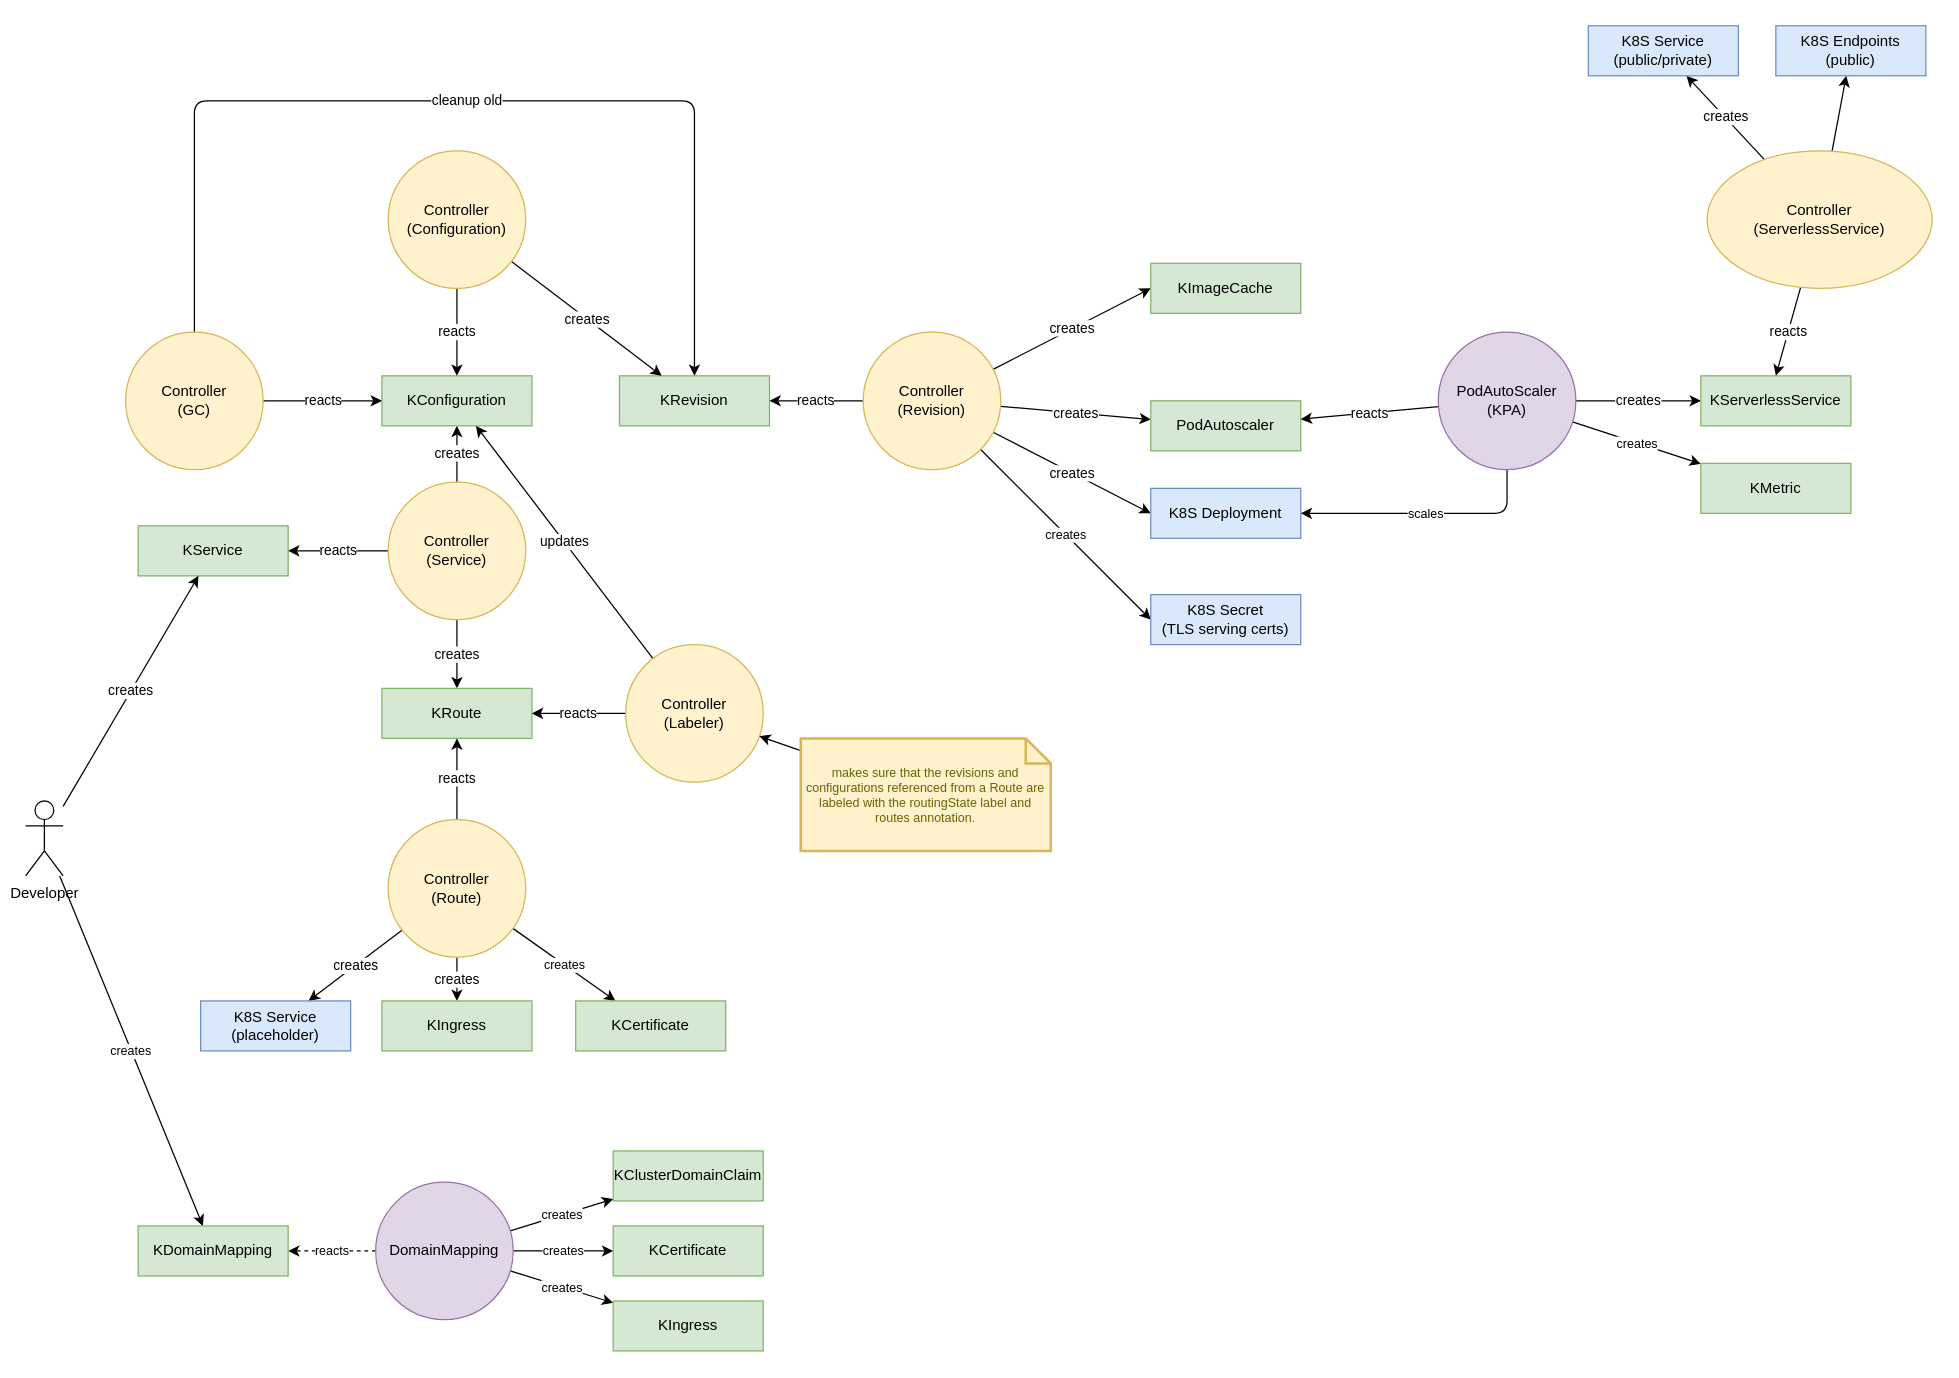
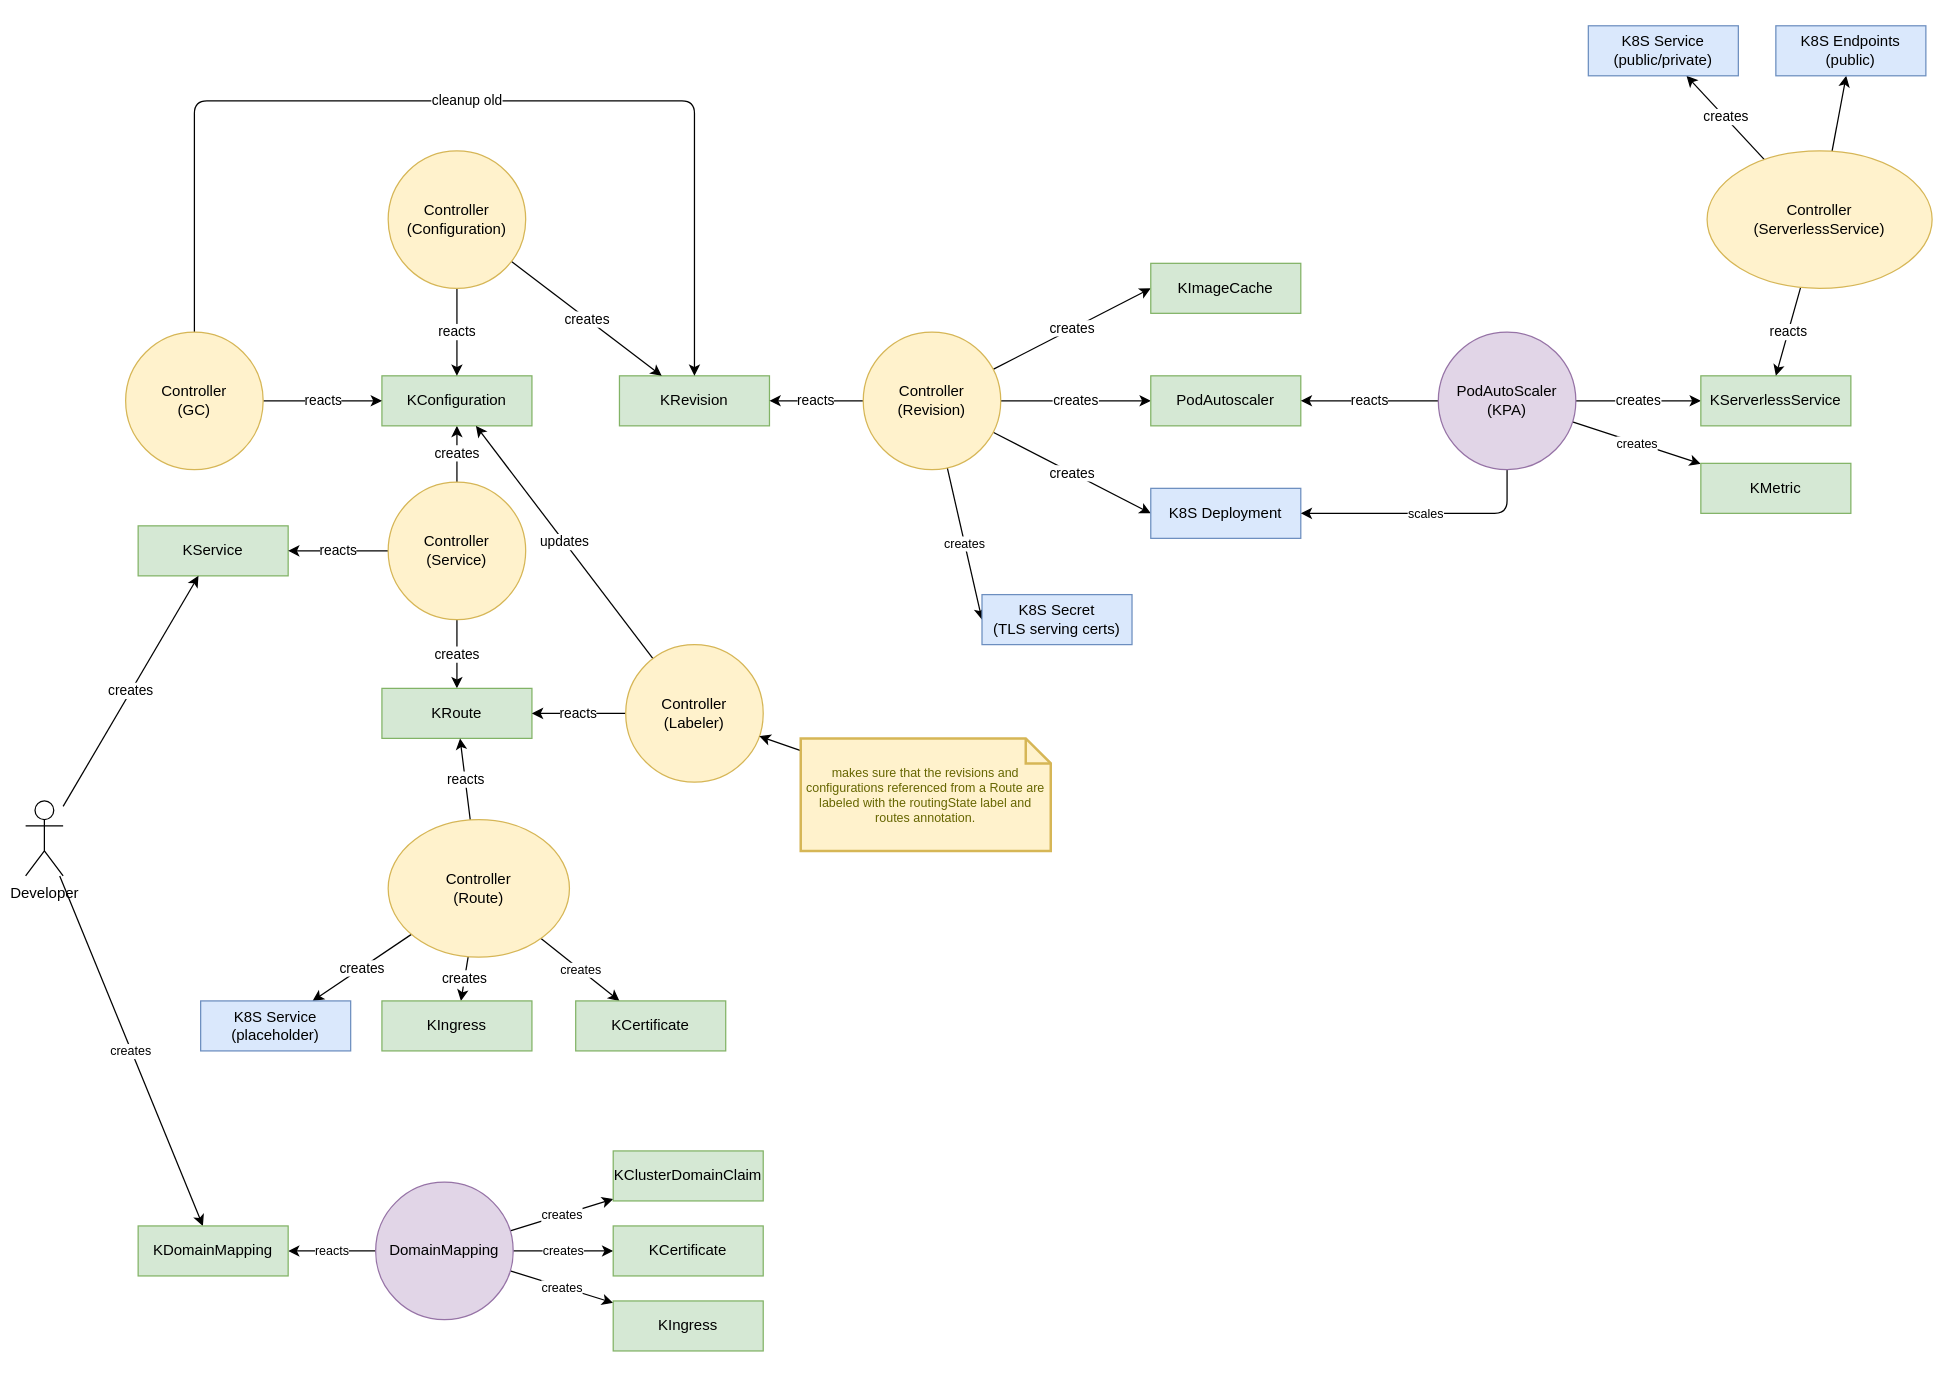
node "PodAutoscaler": moved (1226, 426) -> (1226, 401)
node "K8S Secret (TLS serving certs)": moved (1226, 619) -> (1057, 619)
node "Controller (Route)": size 138x138 -> 181x138
edge "DomainMapping" -> "KDomainMapping": style dashed -> solid
